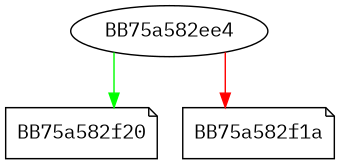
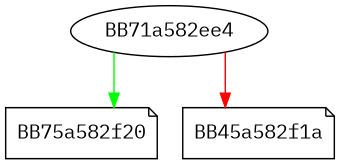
node "BB75a582ee4": label "BB75a582ee4" -> "BB71a582ee4"
node "BB75a582f1a": label "BB75a582f1a" -> "BB45a582f1a"
